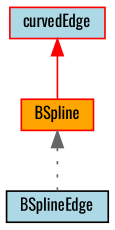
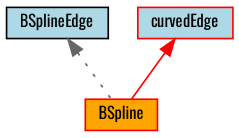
edge "BSplineEdge" -> "BSpline": reversed
